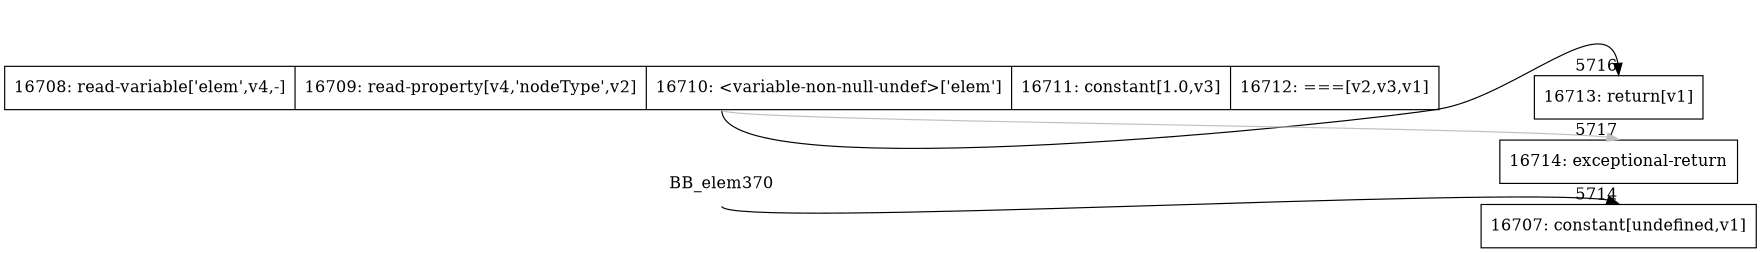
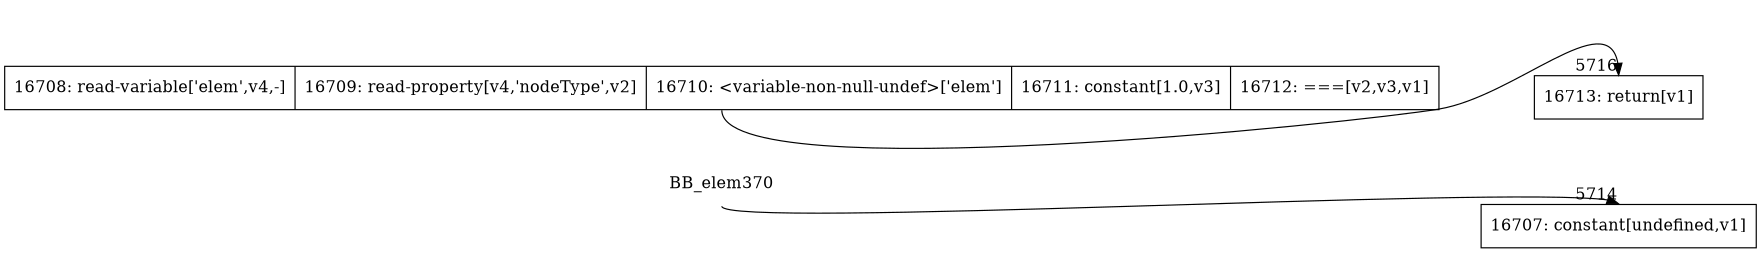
node "16714: exceptional-return": removed
